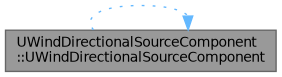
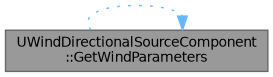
node "UWindDirectionalSourceComponent ::UWindDirectionalSourceComponent": label "UWindDirectionalSourceComponent ::UWindDirectionalSourceComponent" -> "UWindDirectionalSourceComponent ::GetWindParameters"
